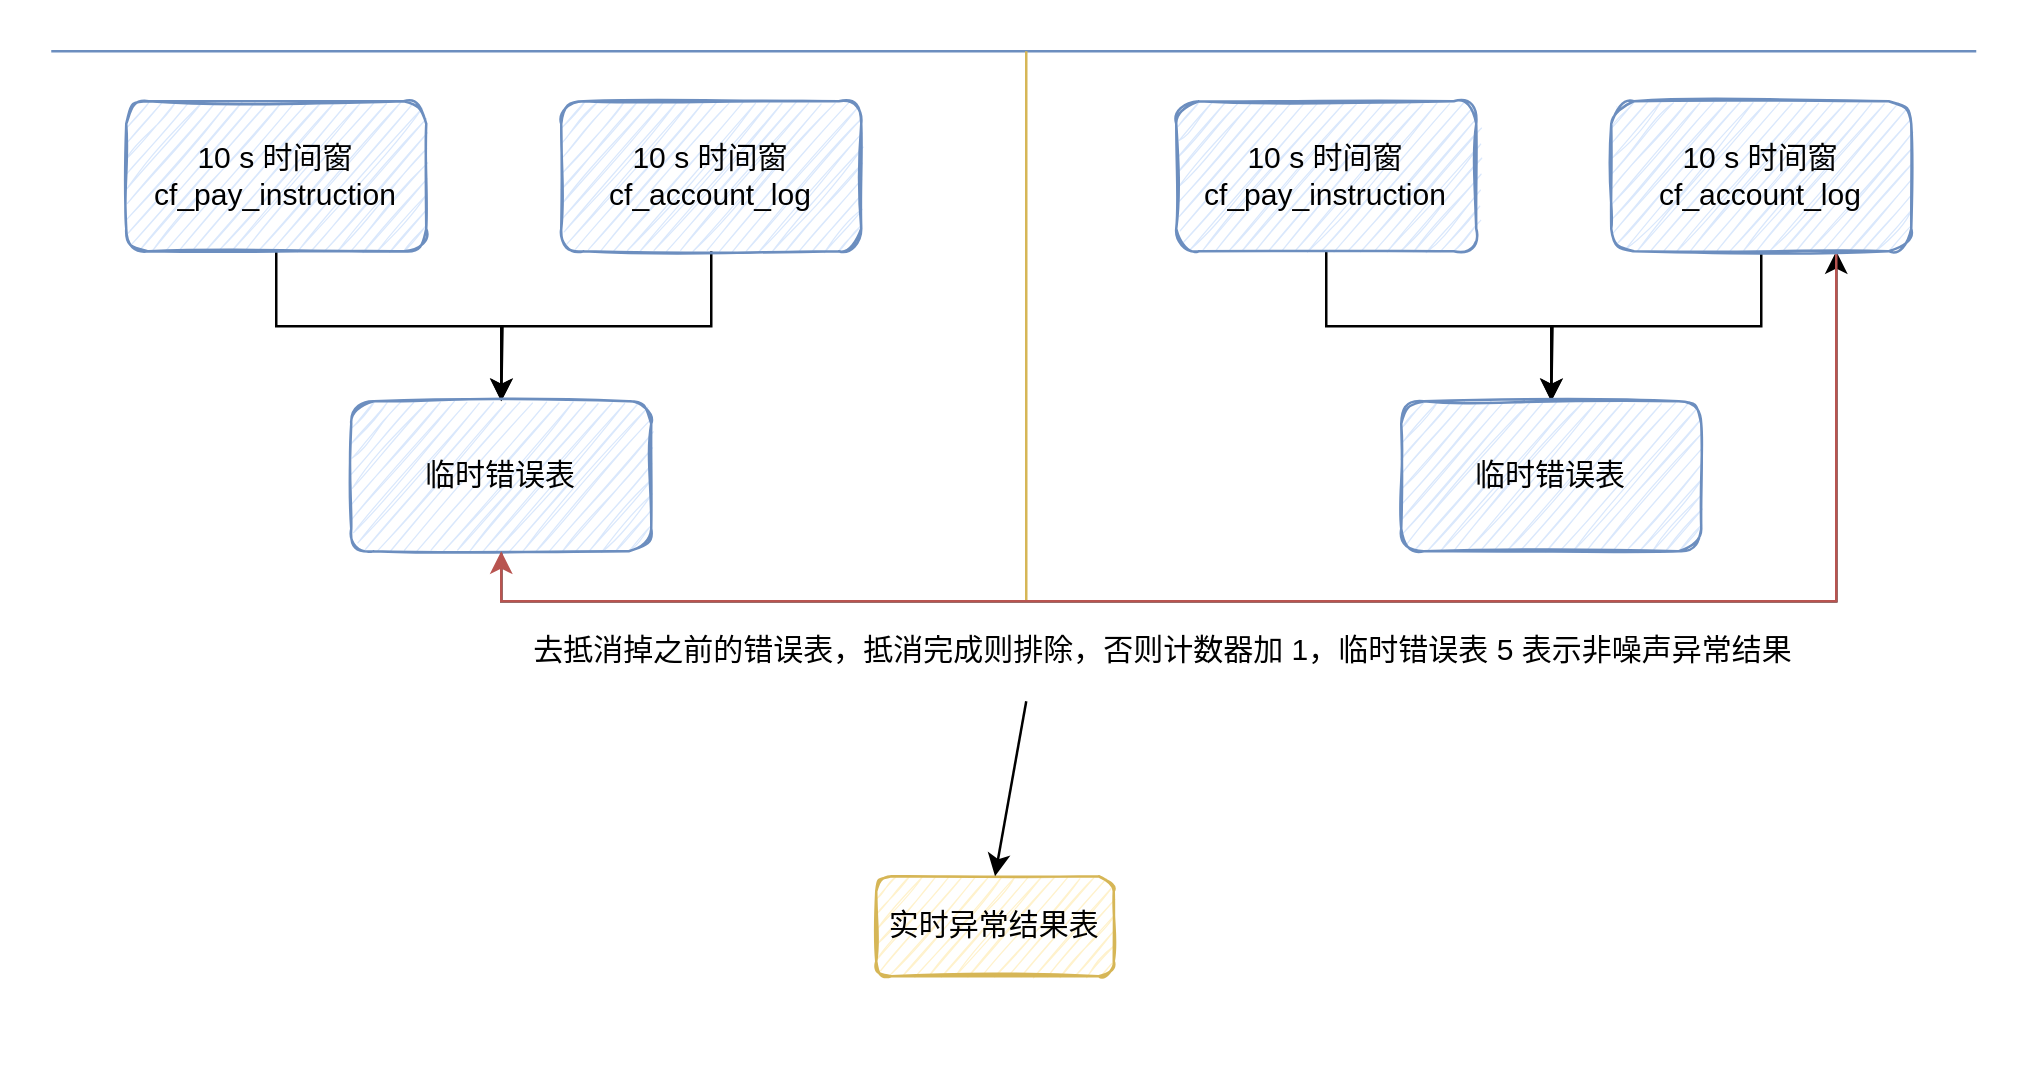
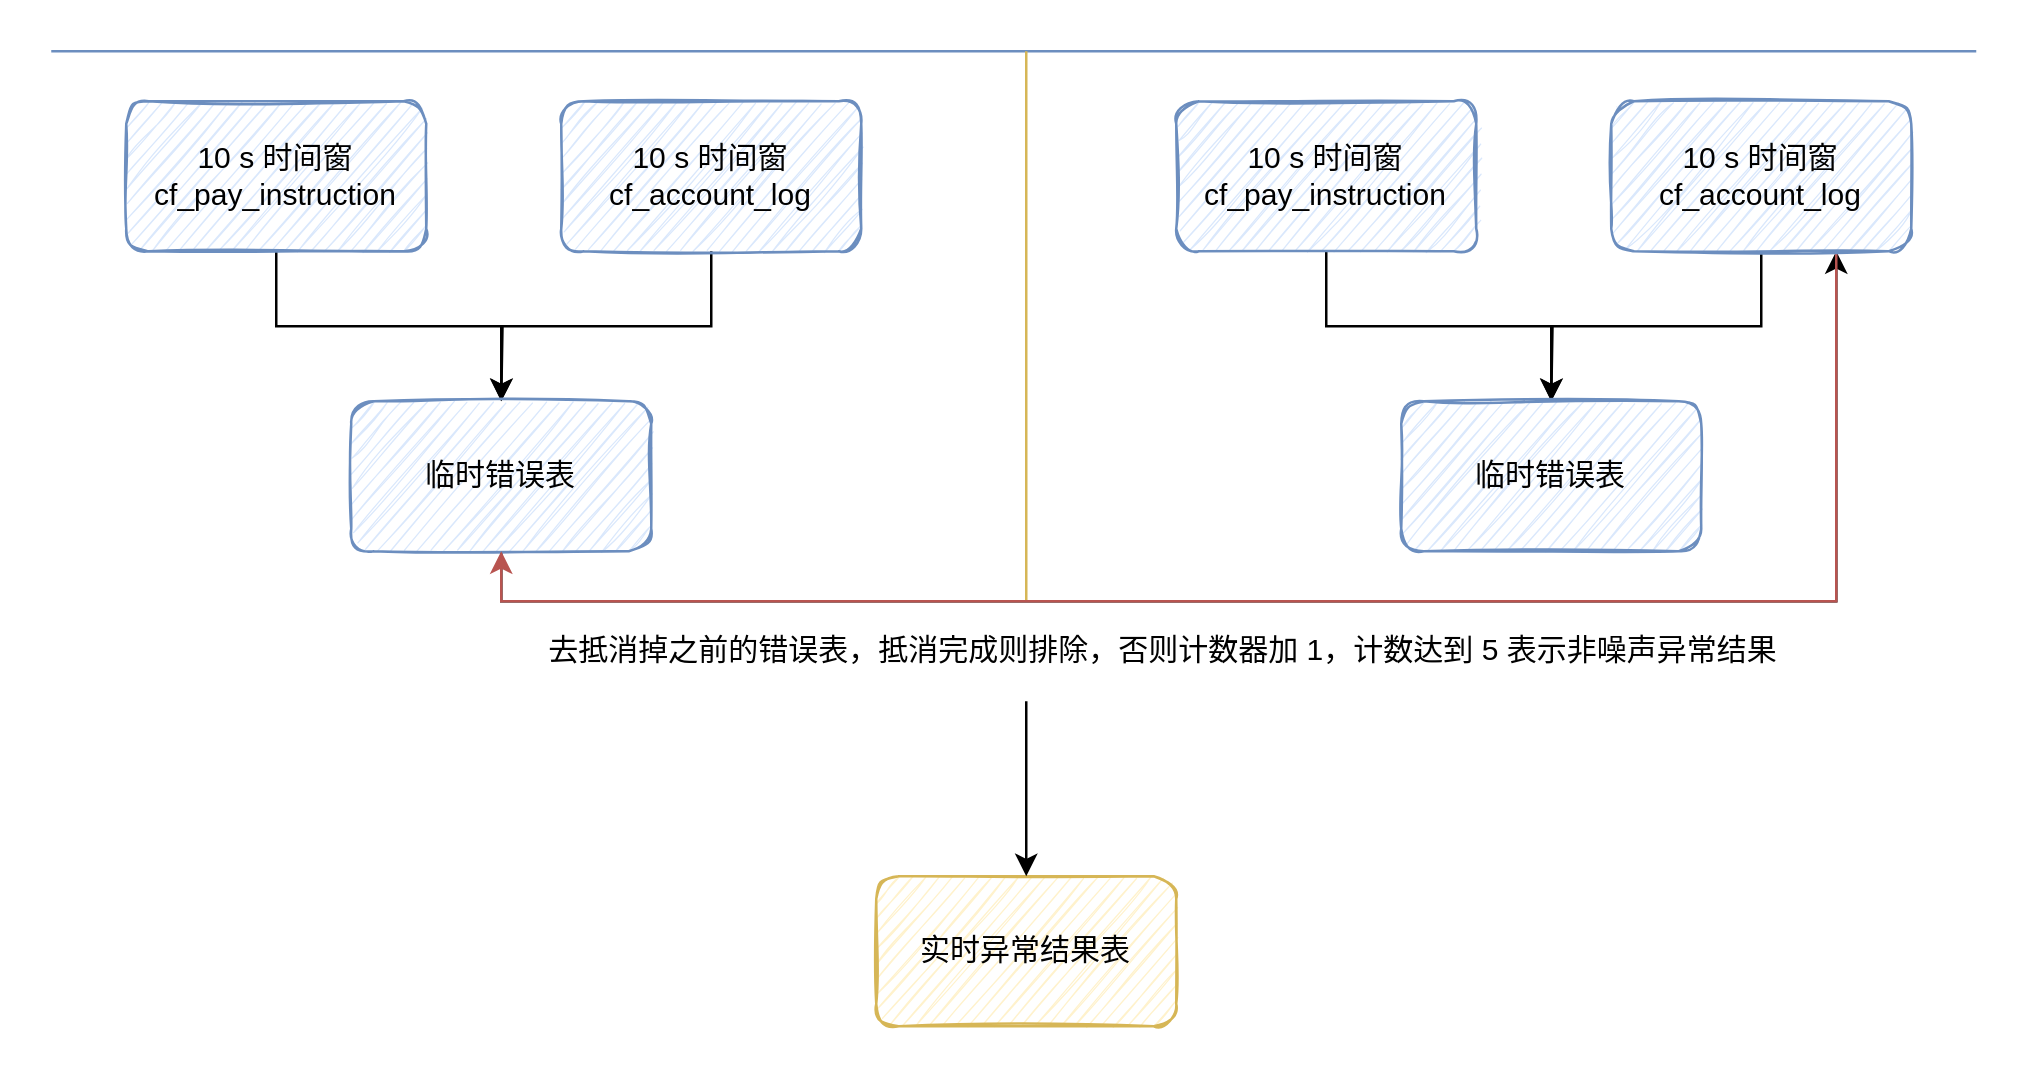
node "去抵消掉之前的错误表，抵消完成则排除，否则计数器加 1，临时错误表 5 表示非噪声异常结果": label "去抵消掉之前的错误表，抵消完成则排除，否则计数器加 1，临时错误表 5 表示非噪声异常结果" -> "去抵消掉之前的错误表，抵消完成则排除，否则计数器加 1，计数达到 5 表示非噪声异常结果"
node "实时异常结果表": size 238x100 -> 300x150
